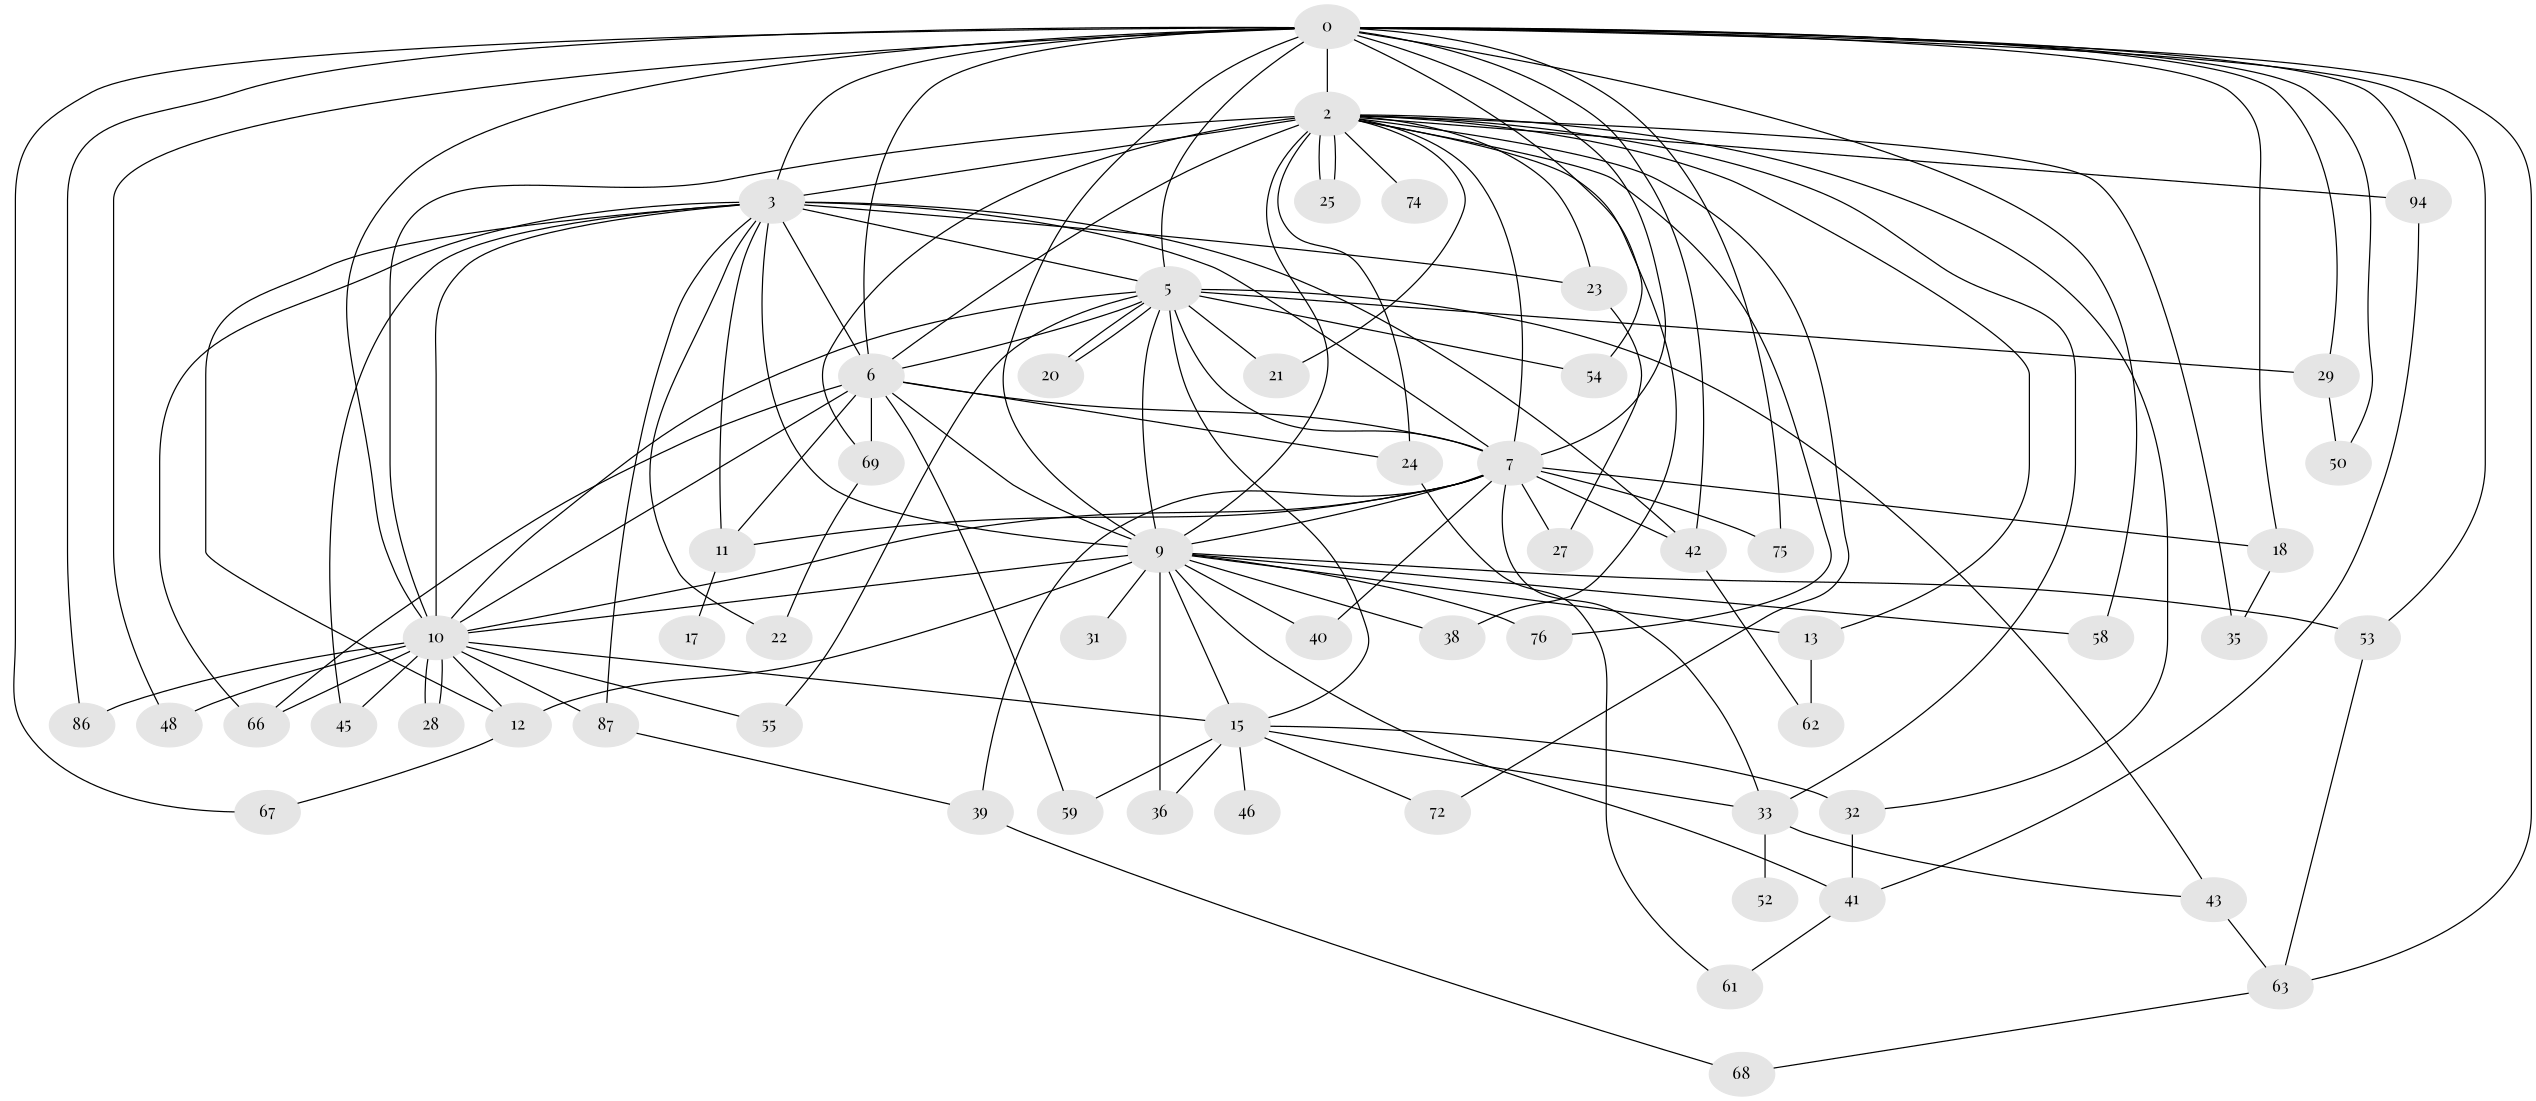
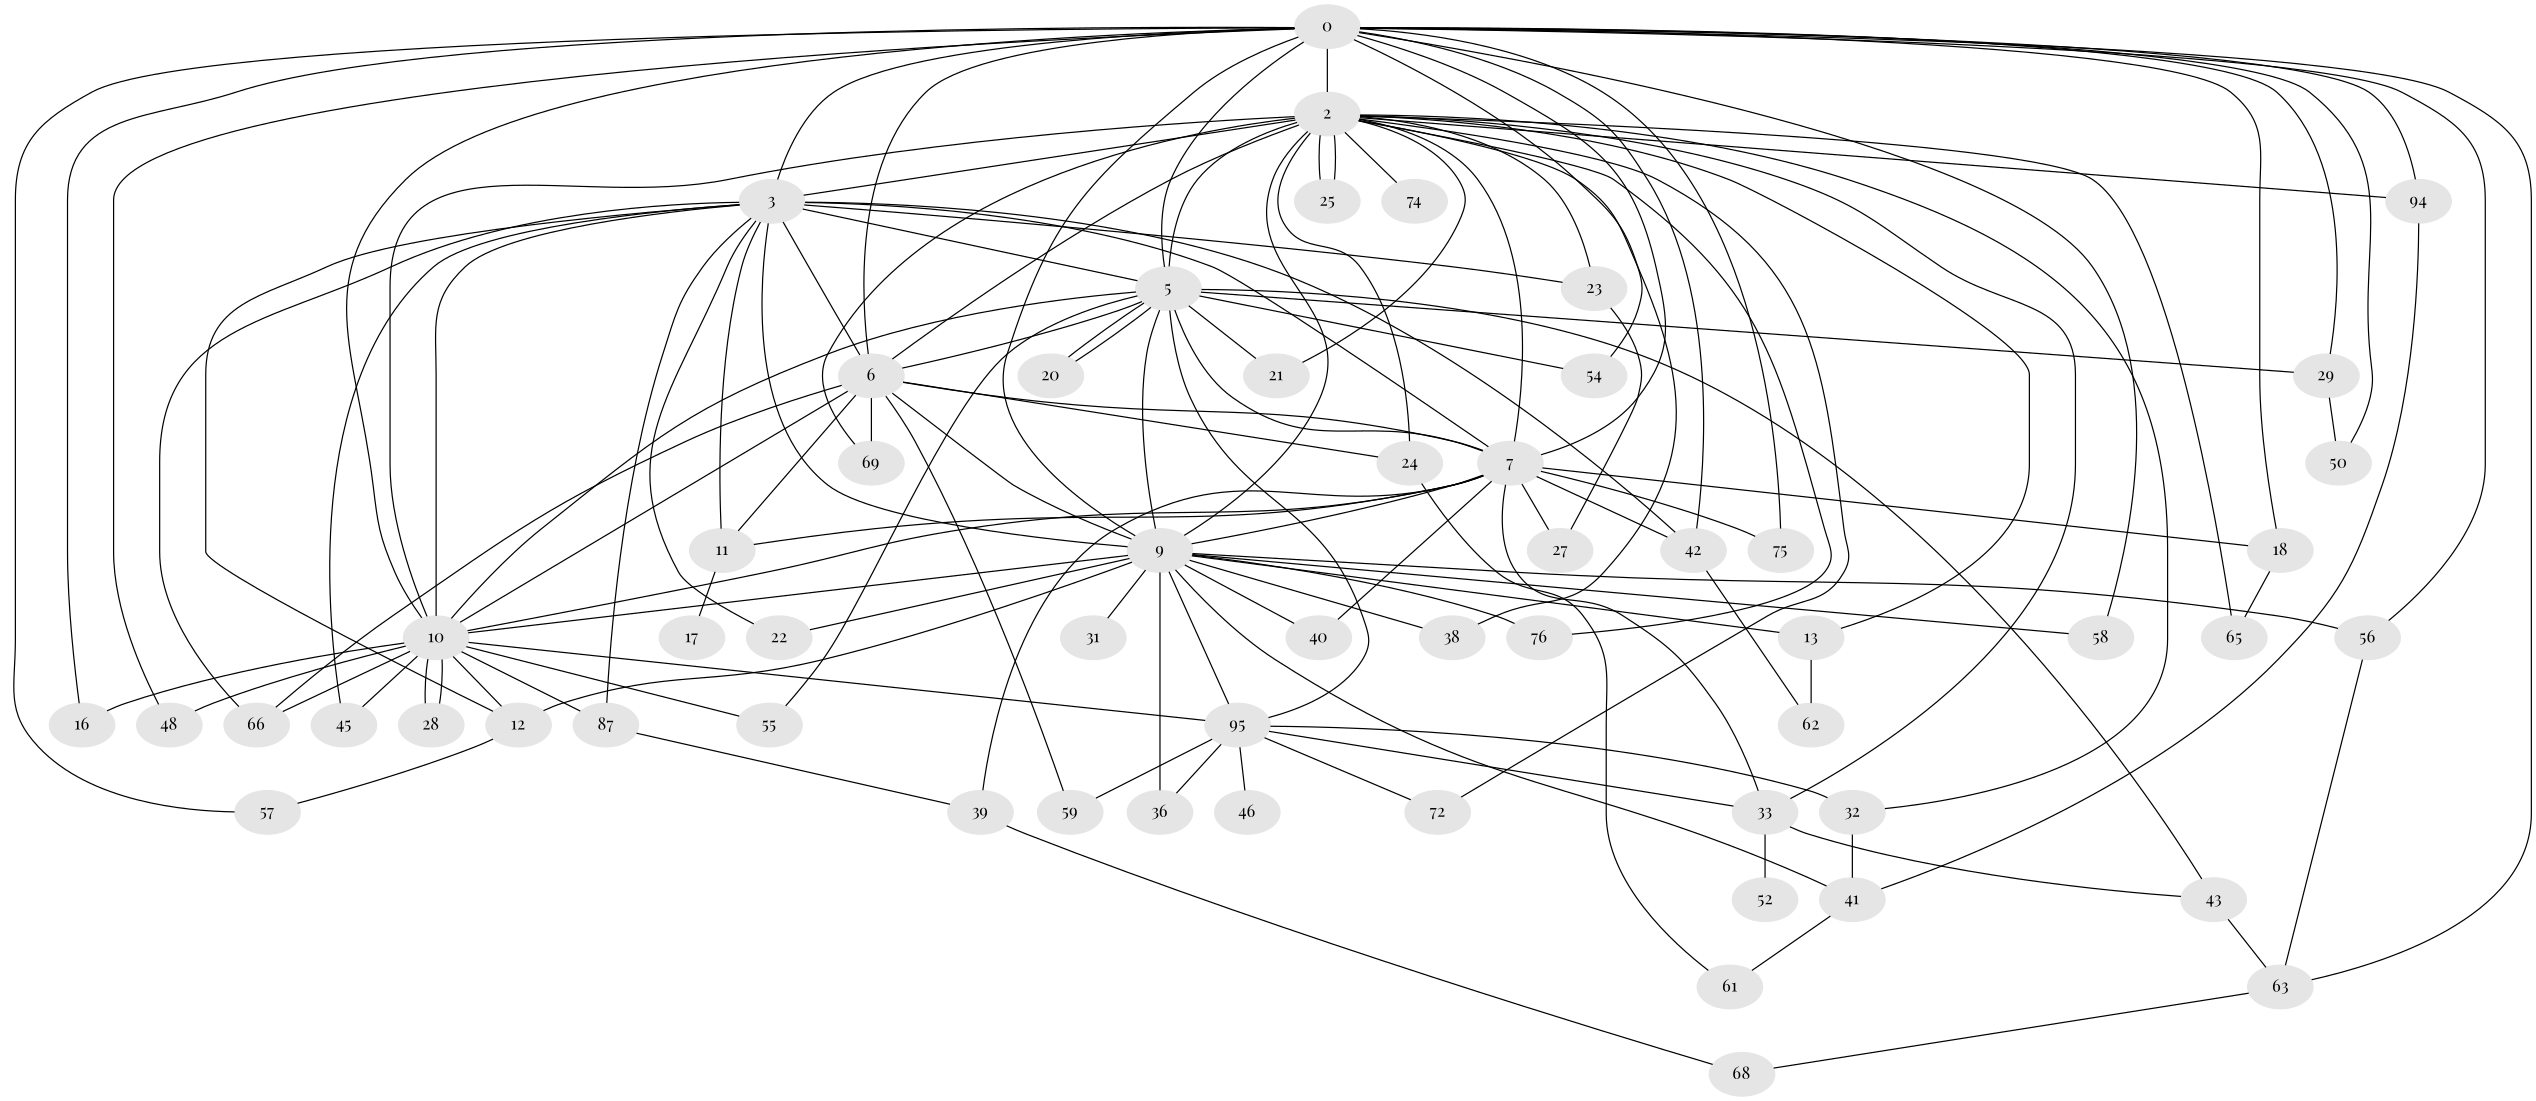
edge "2" -- "5": added
edge "69" -- "22": now "9" -- "22"
node "35": label "35" -> "65"
node "53": label "53" -> "56"
node "86": label "86" -> "16"
node "15": label "15" -> "95"
node "67": label "67" -> "57"
